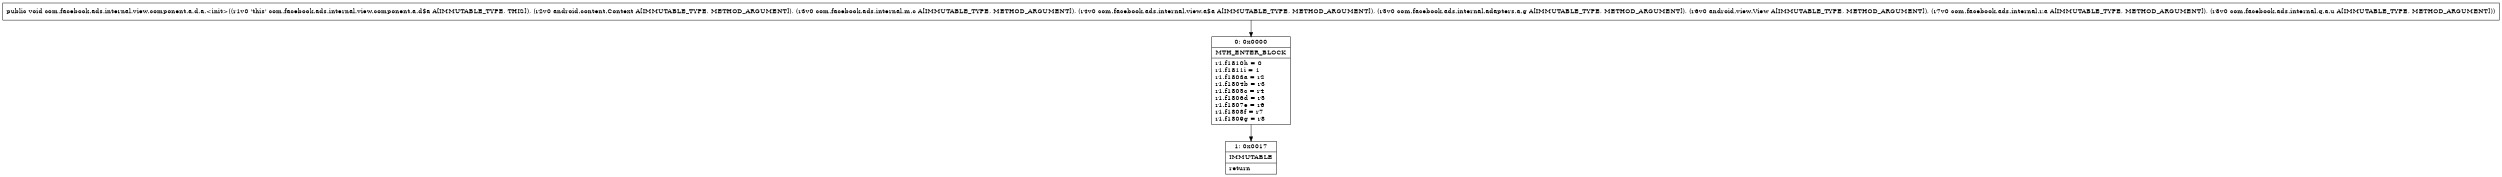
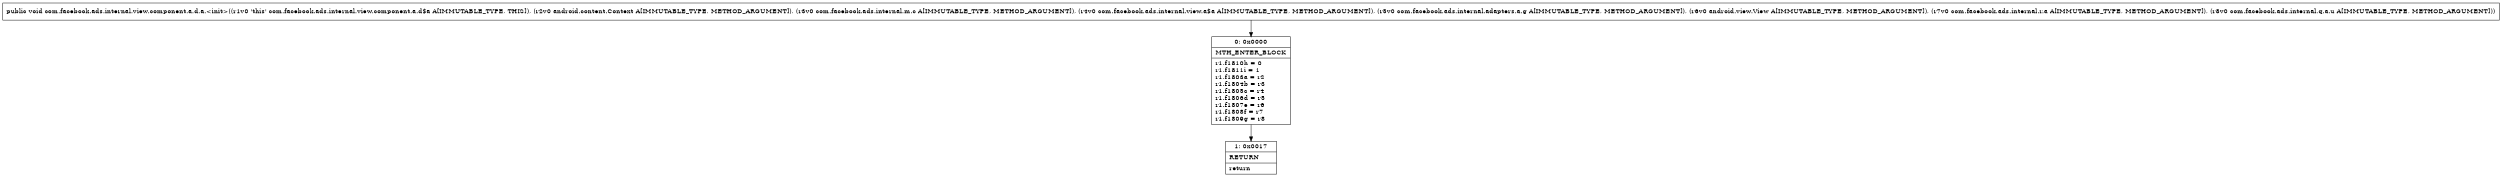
node "1: 0x0017": text "IMMUTABLE" -> "RETURN"
